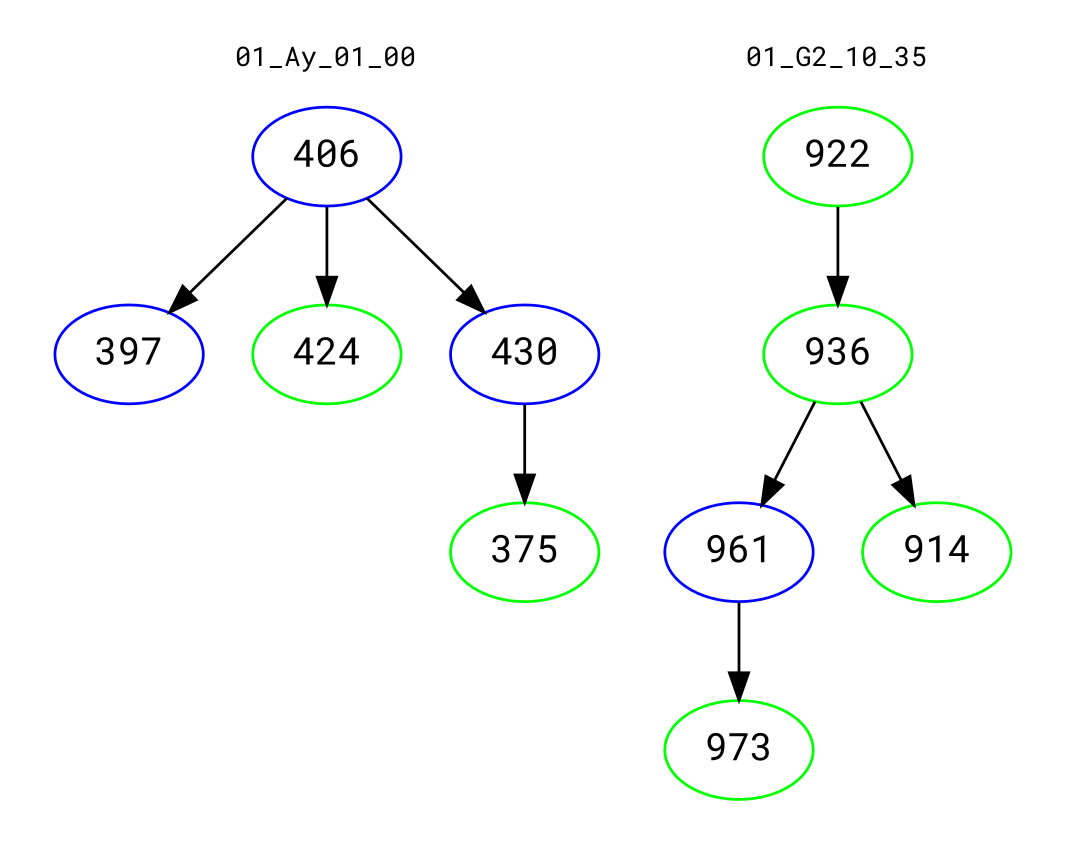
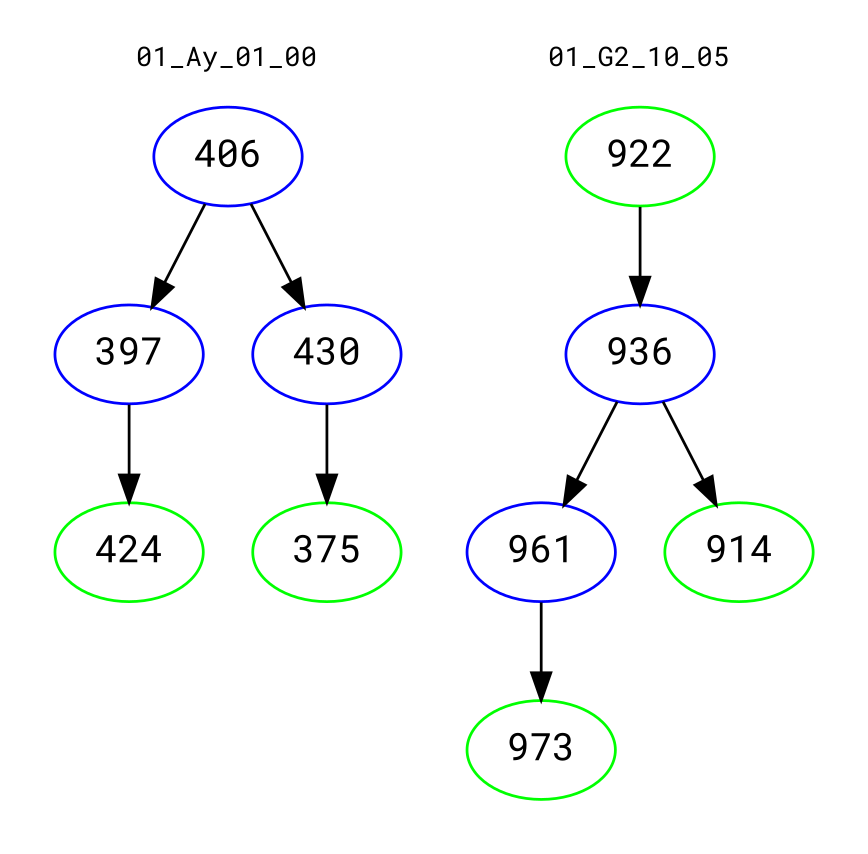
cluster "01_G2_10_35": label "01_G2_10_35" -> "01_G2_10_05"
edge "406" -> "424": now "397" -> "424"
node "936": color green -> blue
